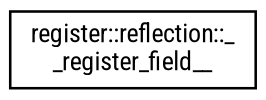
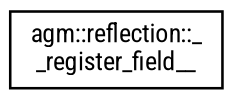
node "register::reflection::_ _register_field__": label "register::reflection::_ _register_field__" -> "agm::reflection::_ _register_field__"
